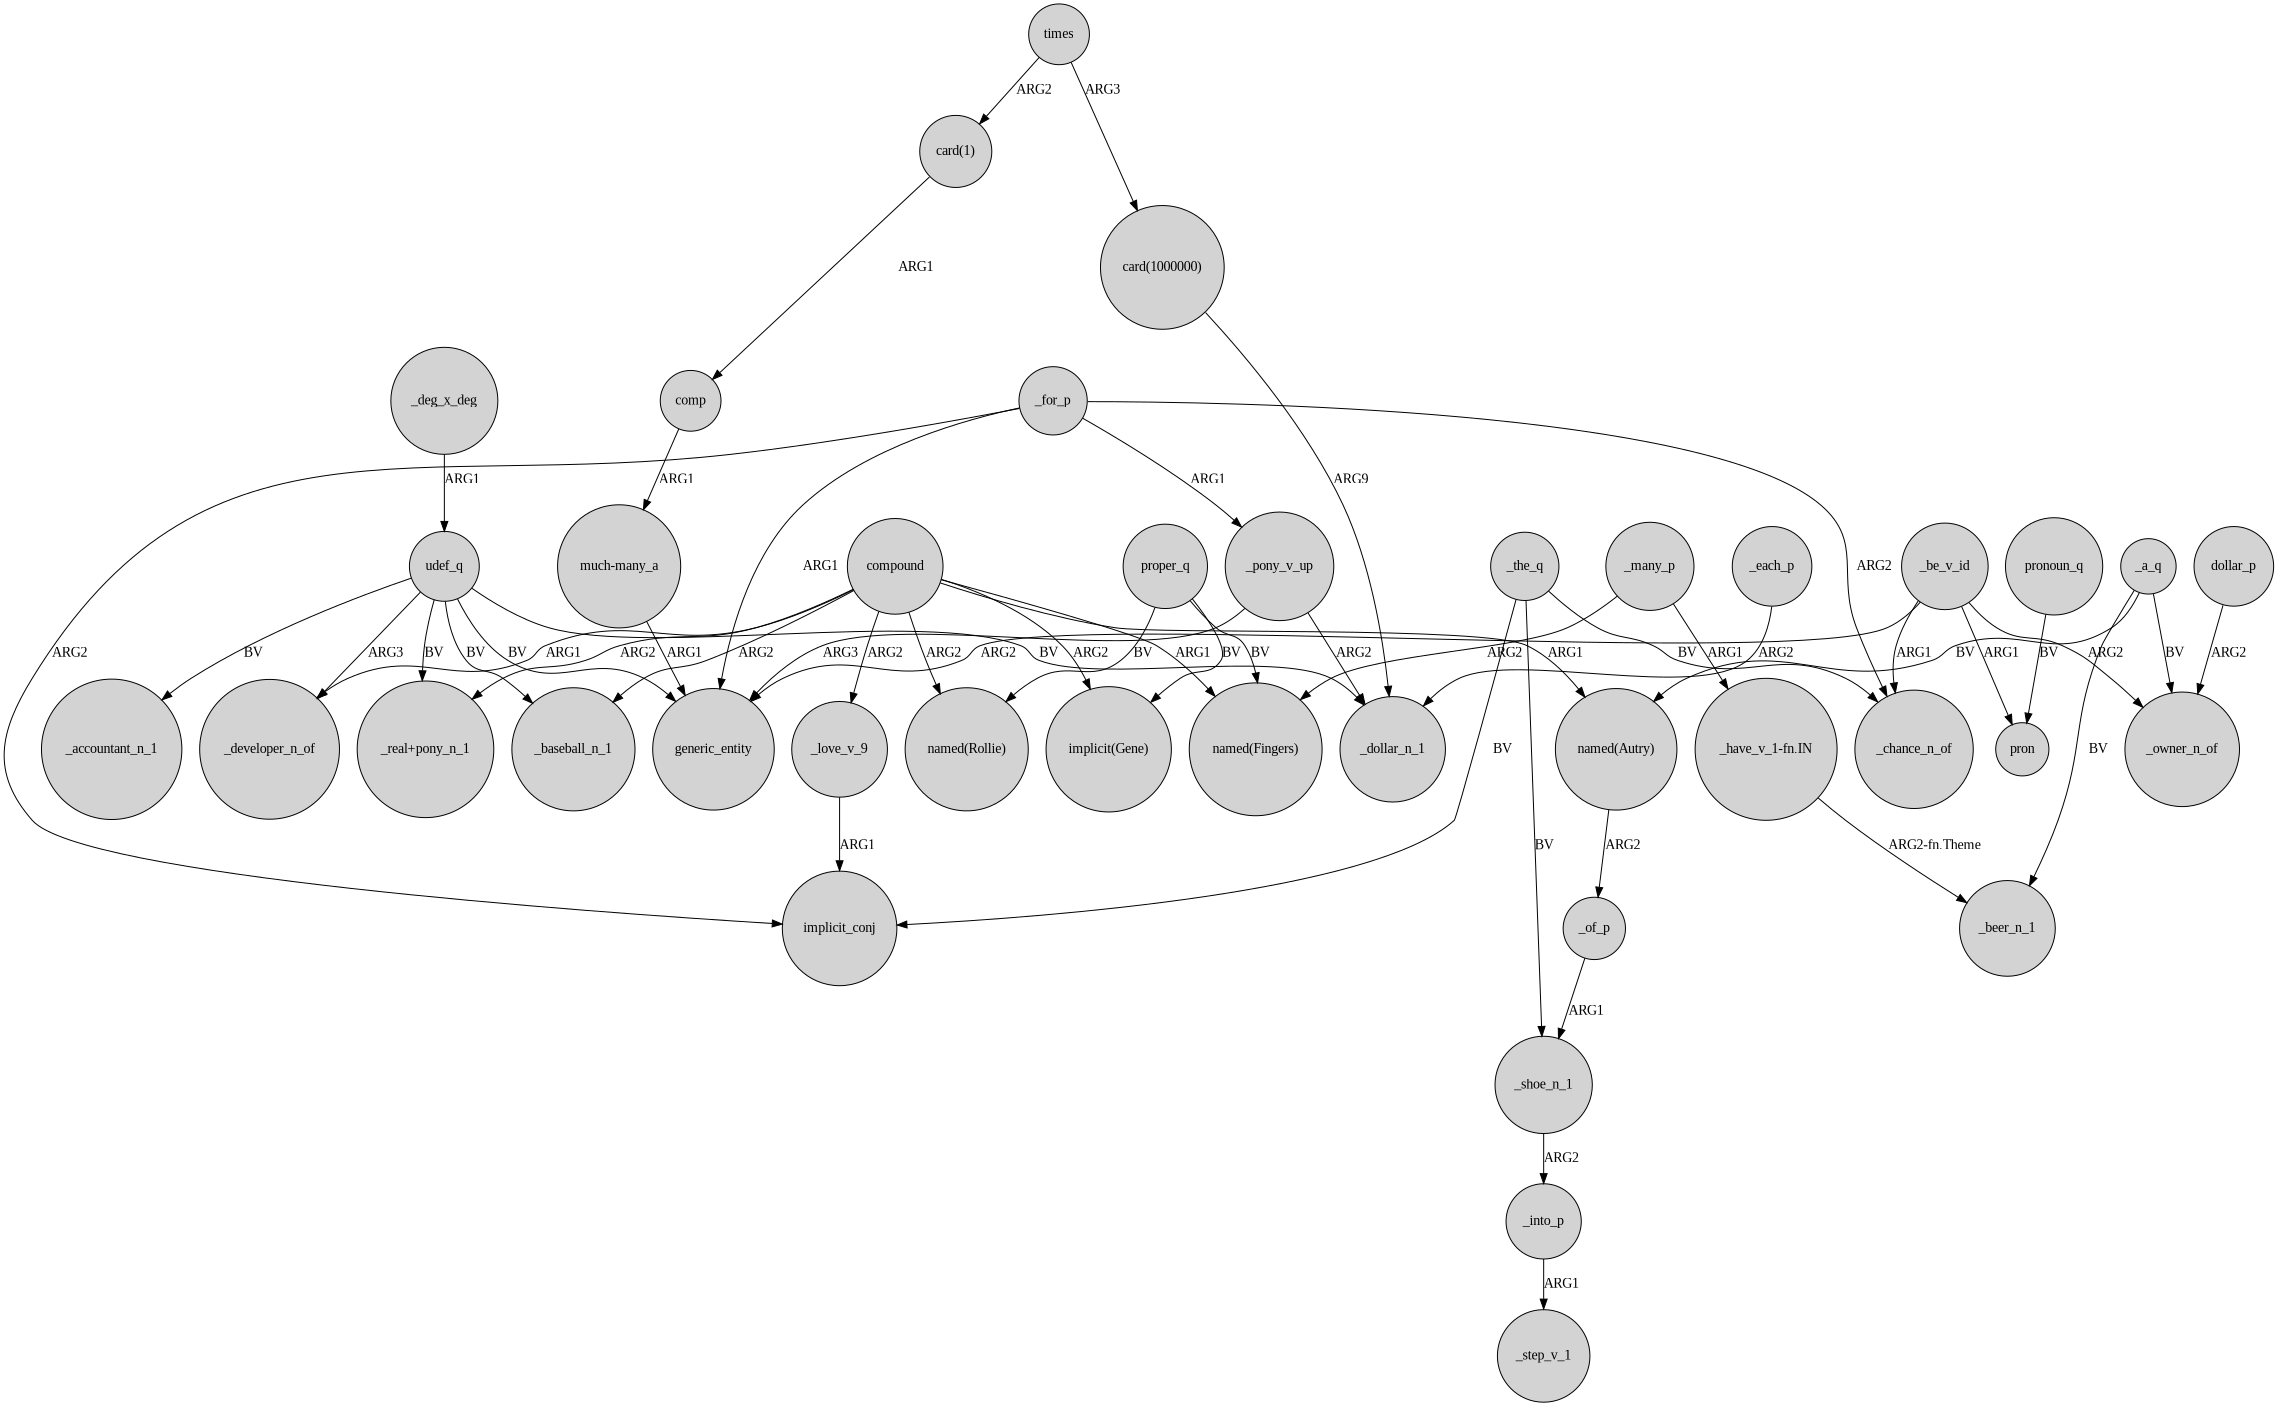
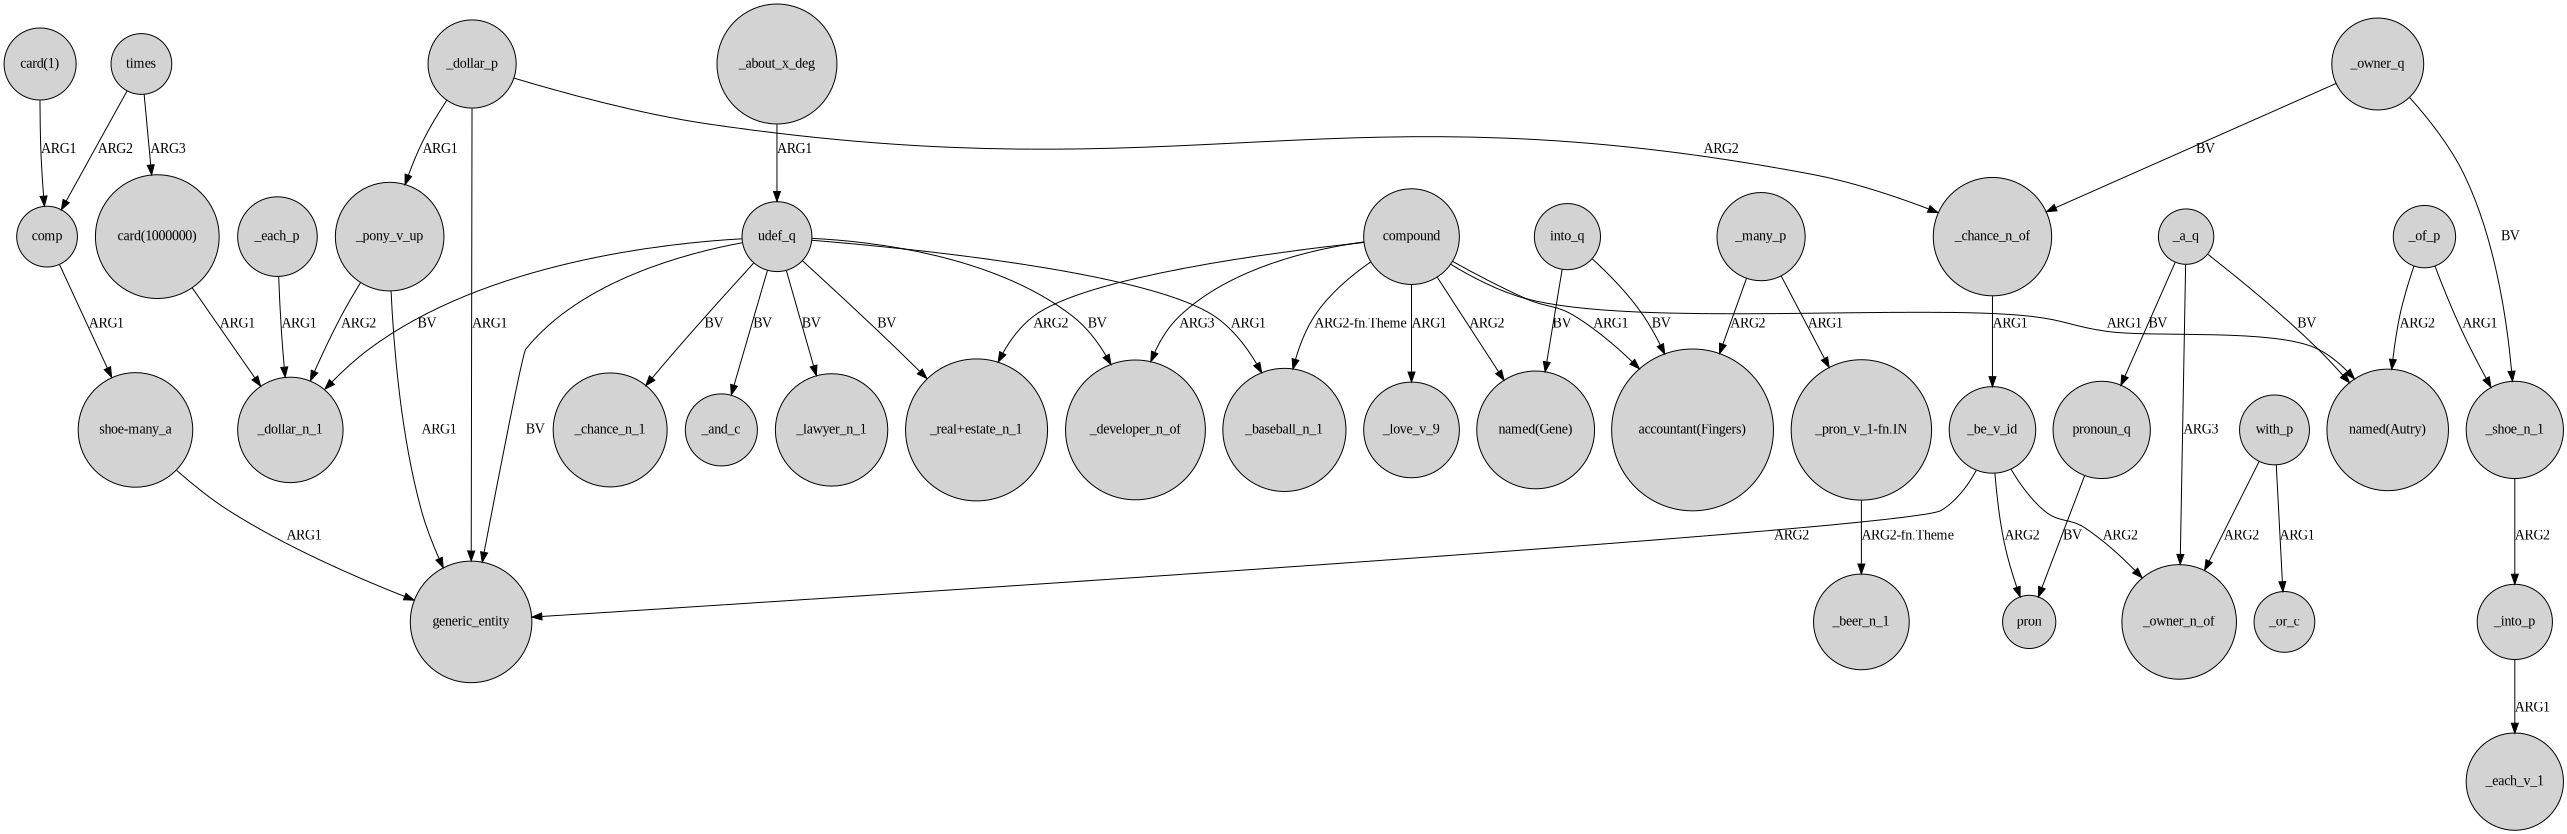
edge "times" -> "card(1)": now "times" -> "comp"
node "_deg_x_deg": label "_deg_x_deg" -> "_about_x_deg"
node "_for_p": label "_for_p" -> "_dollar_p"
node "_and_c": added
node "_lawyer_n_1": added
edge "card(1000000)" -> "_dollar_n_1": label "ARG9" -> "ARG1"
node "much-many_a": label "much-many_a" -> "shoe-many_a"
node "proper_q": label "proper_q" -> "into_q"
node "_the_q": label "_the_q" -> "_owner_q"
node "dollar_p": label "dollar_p" -> "with_p"
node "_or_c": added
edge "_be_v_id" -> "_chance_n_of": reversed
edge "udef_q" -> "_developer_n_of": label "ARG3" -> "BV"
edge "udef_q" -> "_baseball_n_1": label "BV" -> "ARG1"
edge "compound" -> "_developer_n_of": label "ARG1" -> "ARG3"
edge "compound" -> "_baseball_n_1": label "ARG2" -> "ARG2-fn.Theme"
edge "_pony_v_up" -> "generic_entity": label "ARG3" -> "ARG1"
edge "compound" -> "_love_v_9": label "ARG2" -> "ARG1"
edge "_each_p" -> "_dollar_n_1": label "ARG2" -> "ARG1"
edge "_be_v_id" -> "pron": label "ARG1" -> "ARG2"
edge "_a_q" -> "_owner_n_of": label "BV" -> "ARG3"
edge "_a_q" -> "_beer_n_1": now "_a_q" -> "pronoun_q"
node "_accountant_n_1": label "_accountant_n_1" -> "_chance_n_1"
node "_real+pony_n_1": label "_real+pony_n_1" -> "_real+estate_n_1"
node "named(Rollie)": removed
node "implicit(Gene)": label "implicit(Gene)" -> "named(Gene)"
node "named(Fingers)": label "named(Fingers)" -> "accountant(Fingers)"
node "_have_v_1-fn.IN": label "_have_v_1-fn.IN" -> "_pron_v_1-fn.IN"
edge "named(Autry)" -> "_of_p": reversed
node "implicit_conj": removed
node "_step_v_1": label "_step_v_1" -> "_each_v_1"
